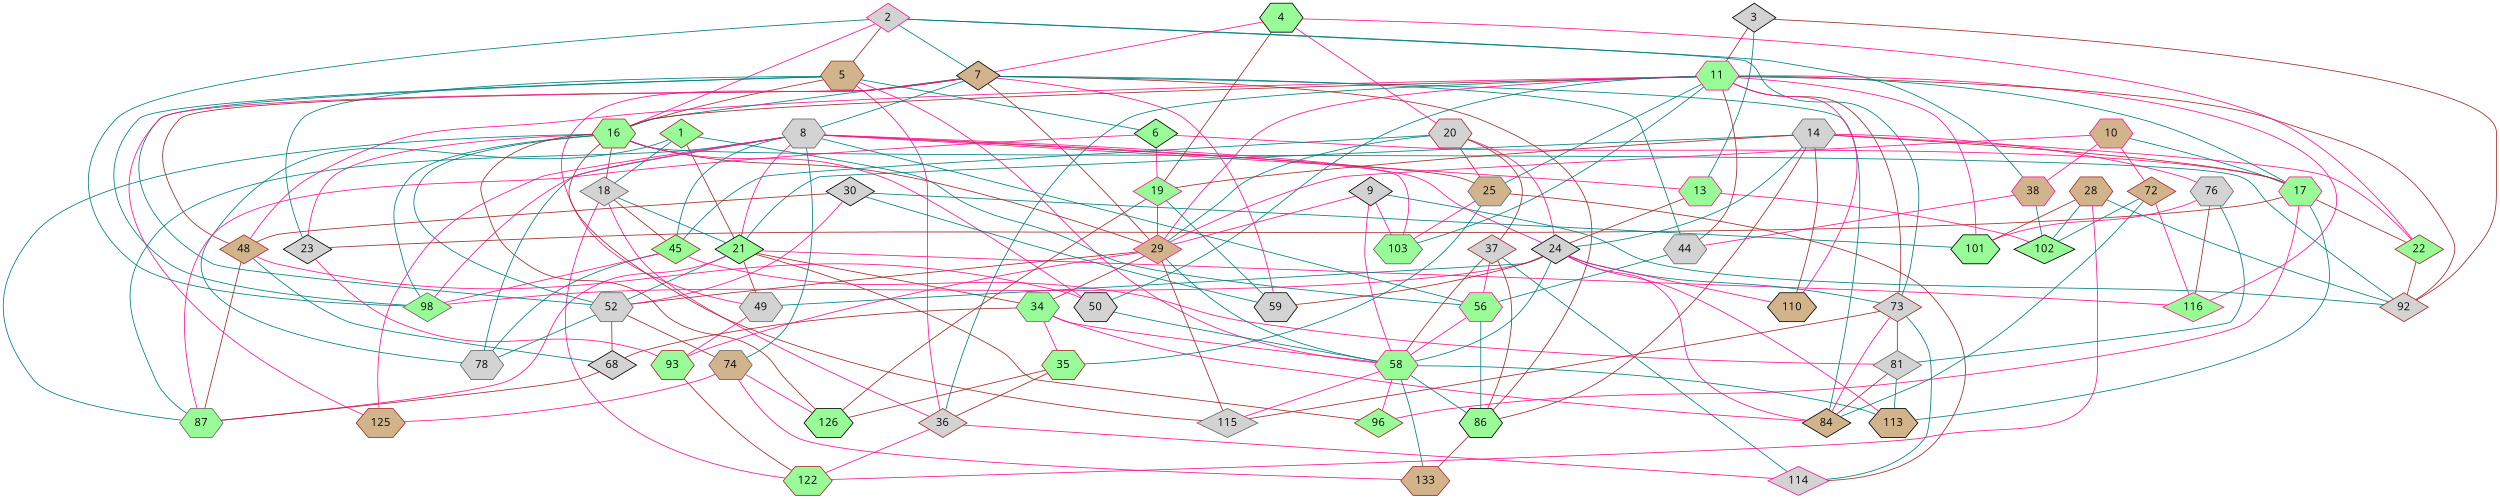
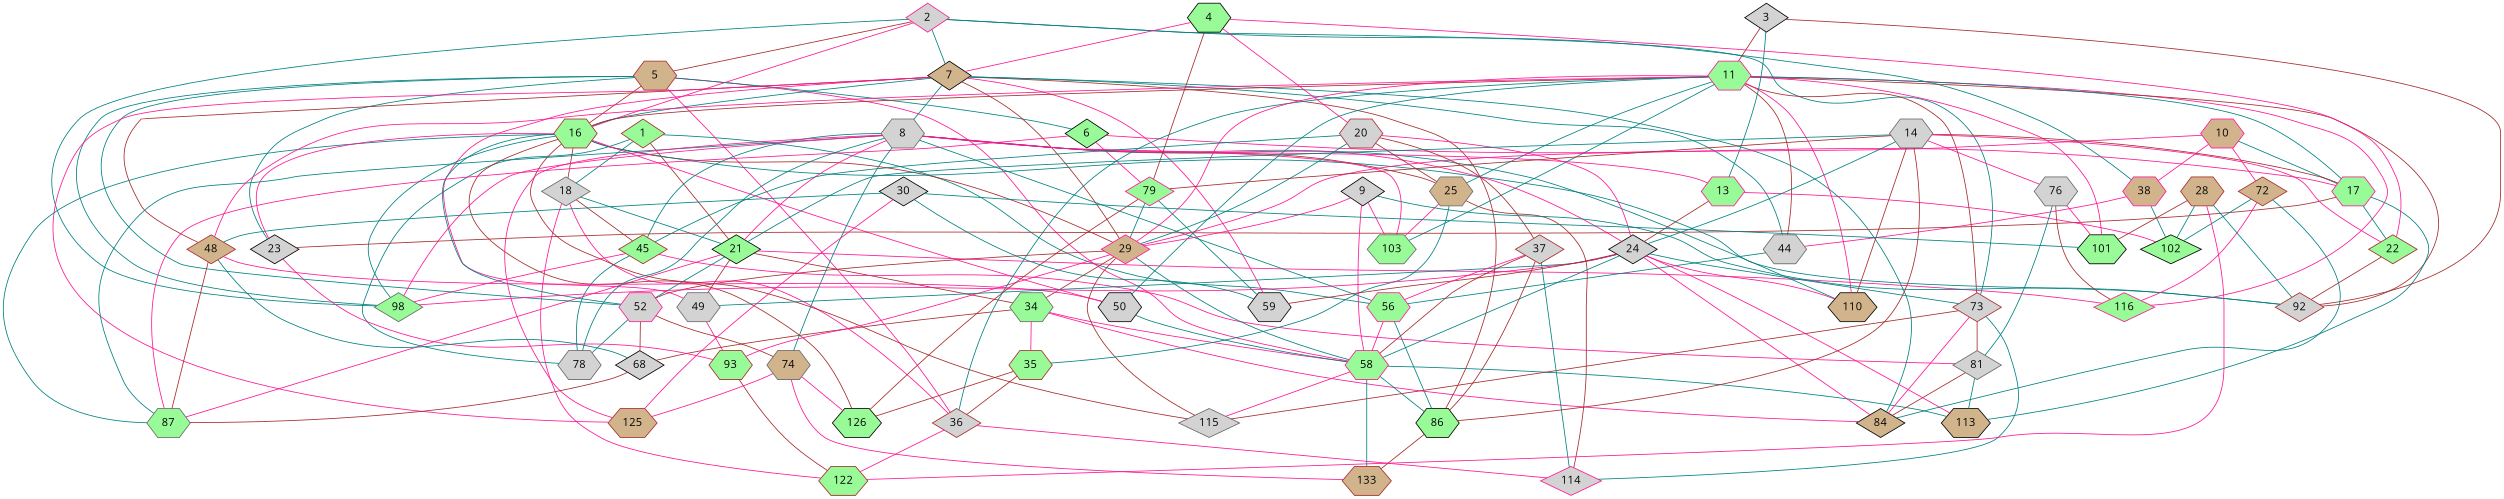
edge "8" -- "110": added
node "19": label "19" -> "79"
edge "30" -- "48": color brown -> teal
edge "17" -- "22": color brown -> teal
edge "30" -- "52": now "30" -- "125"
node "52": color gray40 -> deeppink
node "96": removed
